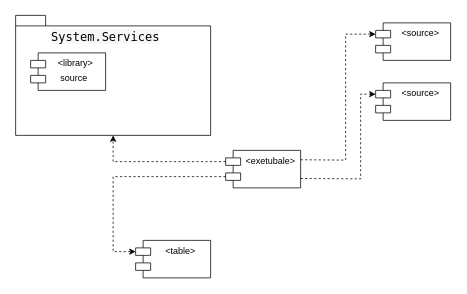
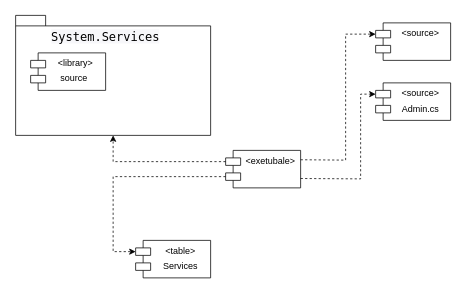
node "Admin.cs": added
node "Services": added
